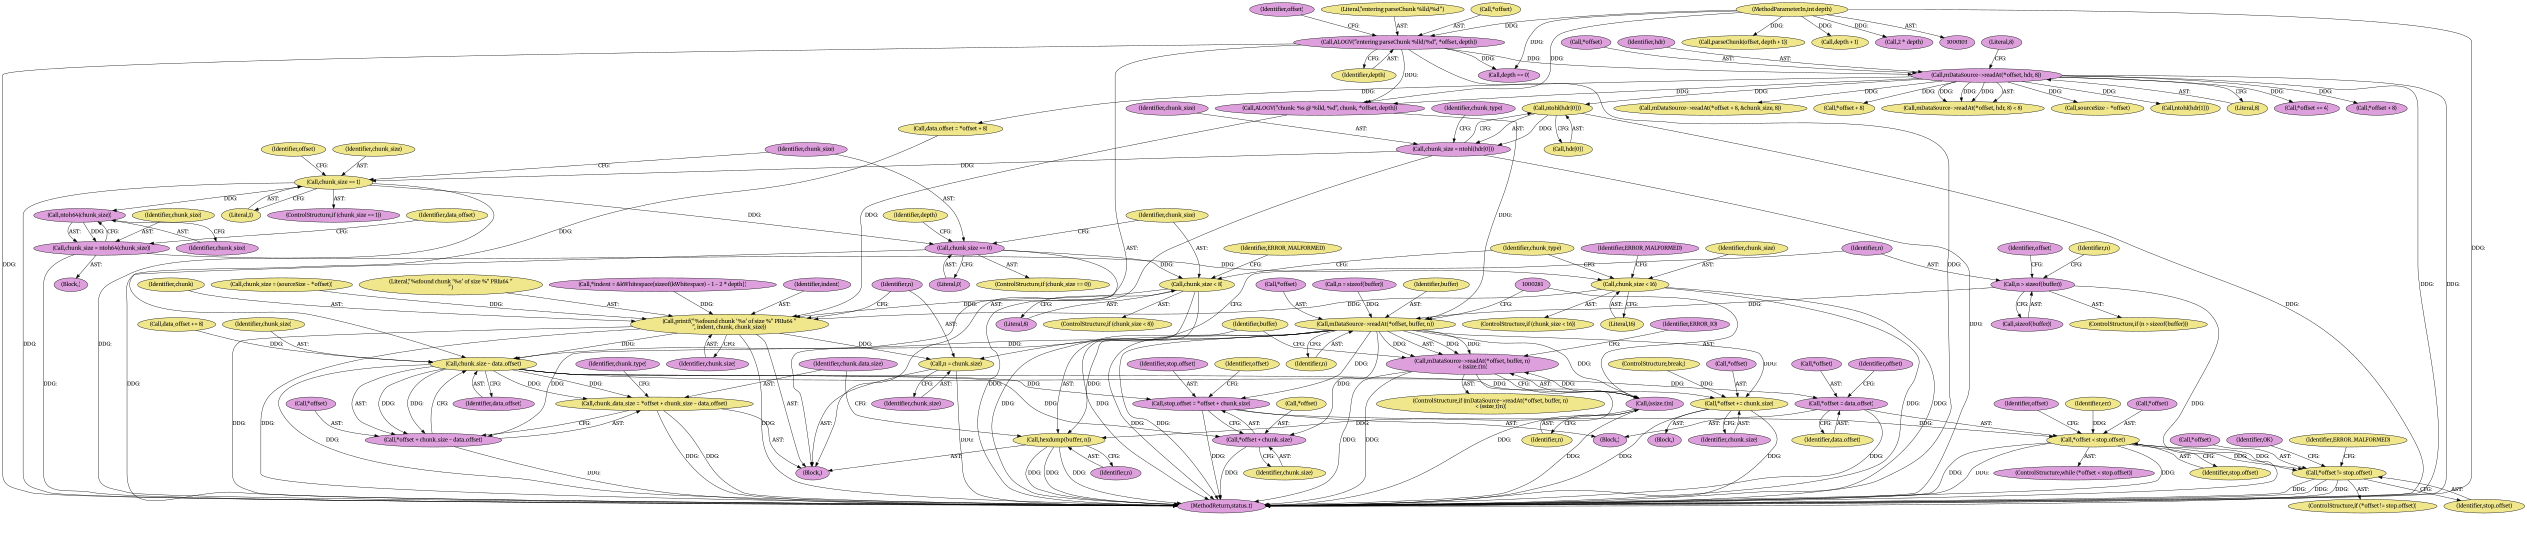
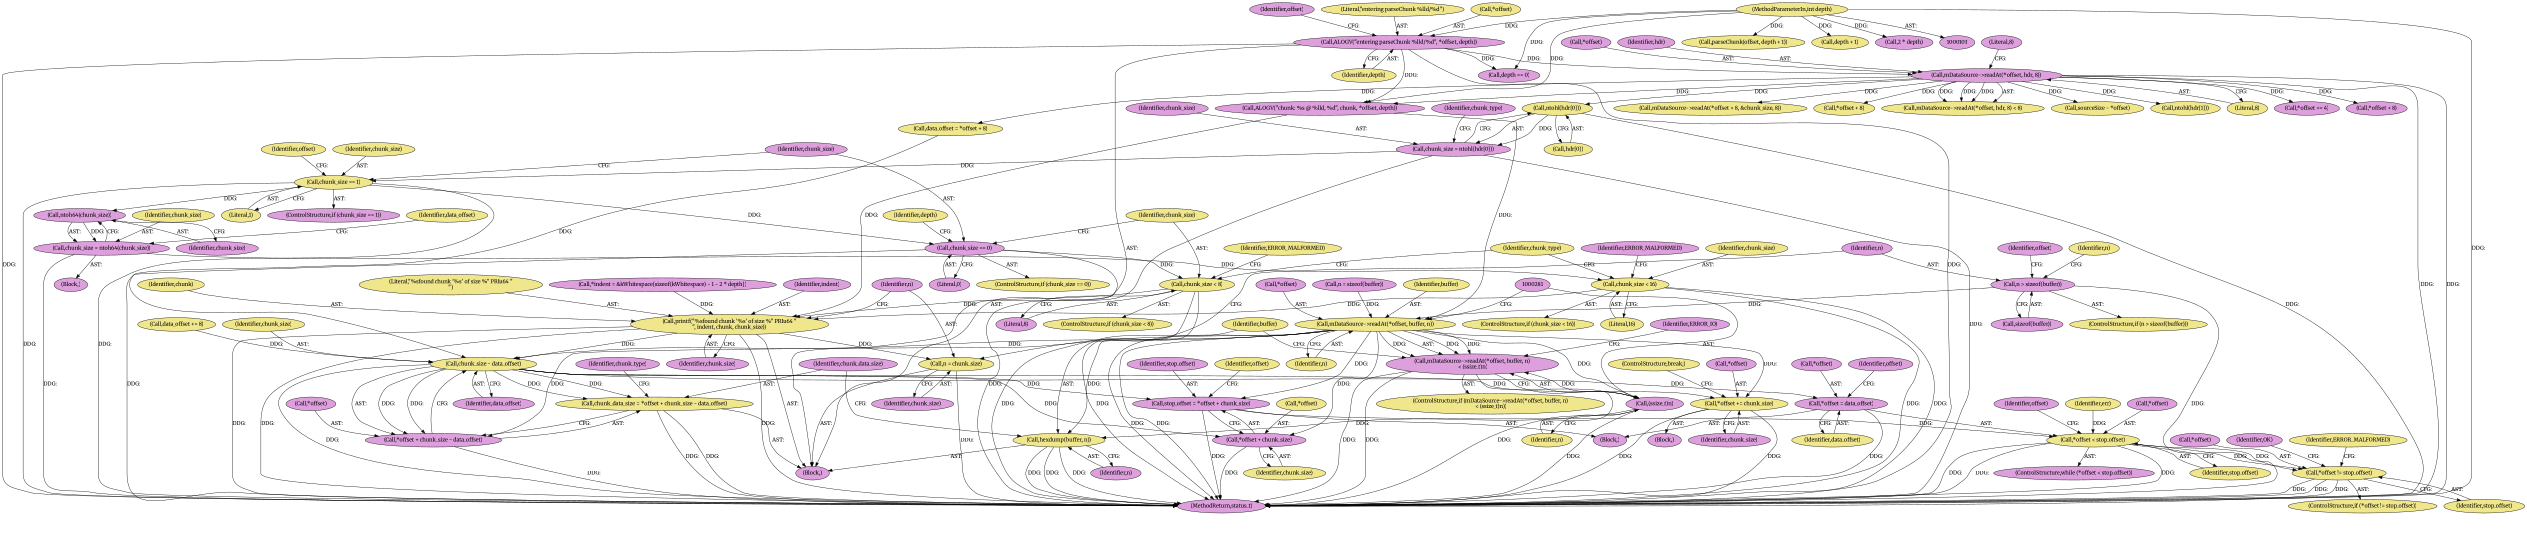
node "(Call,chunk_size = (sourceSize - *offset))": removed
edge "(ControlStructure,break;)" -> "(Call,*offset += chunk_size)": label "DDG: " -> "CFG: "
